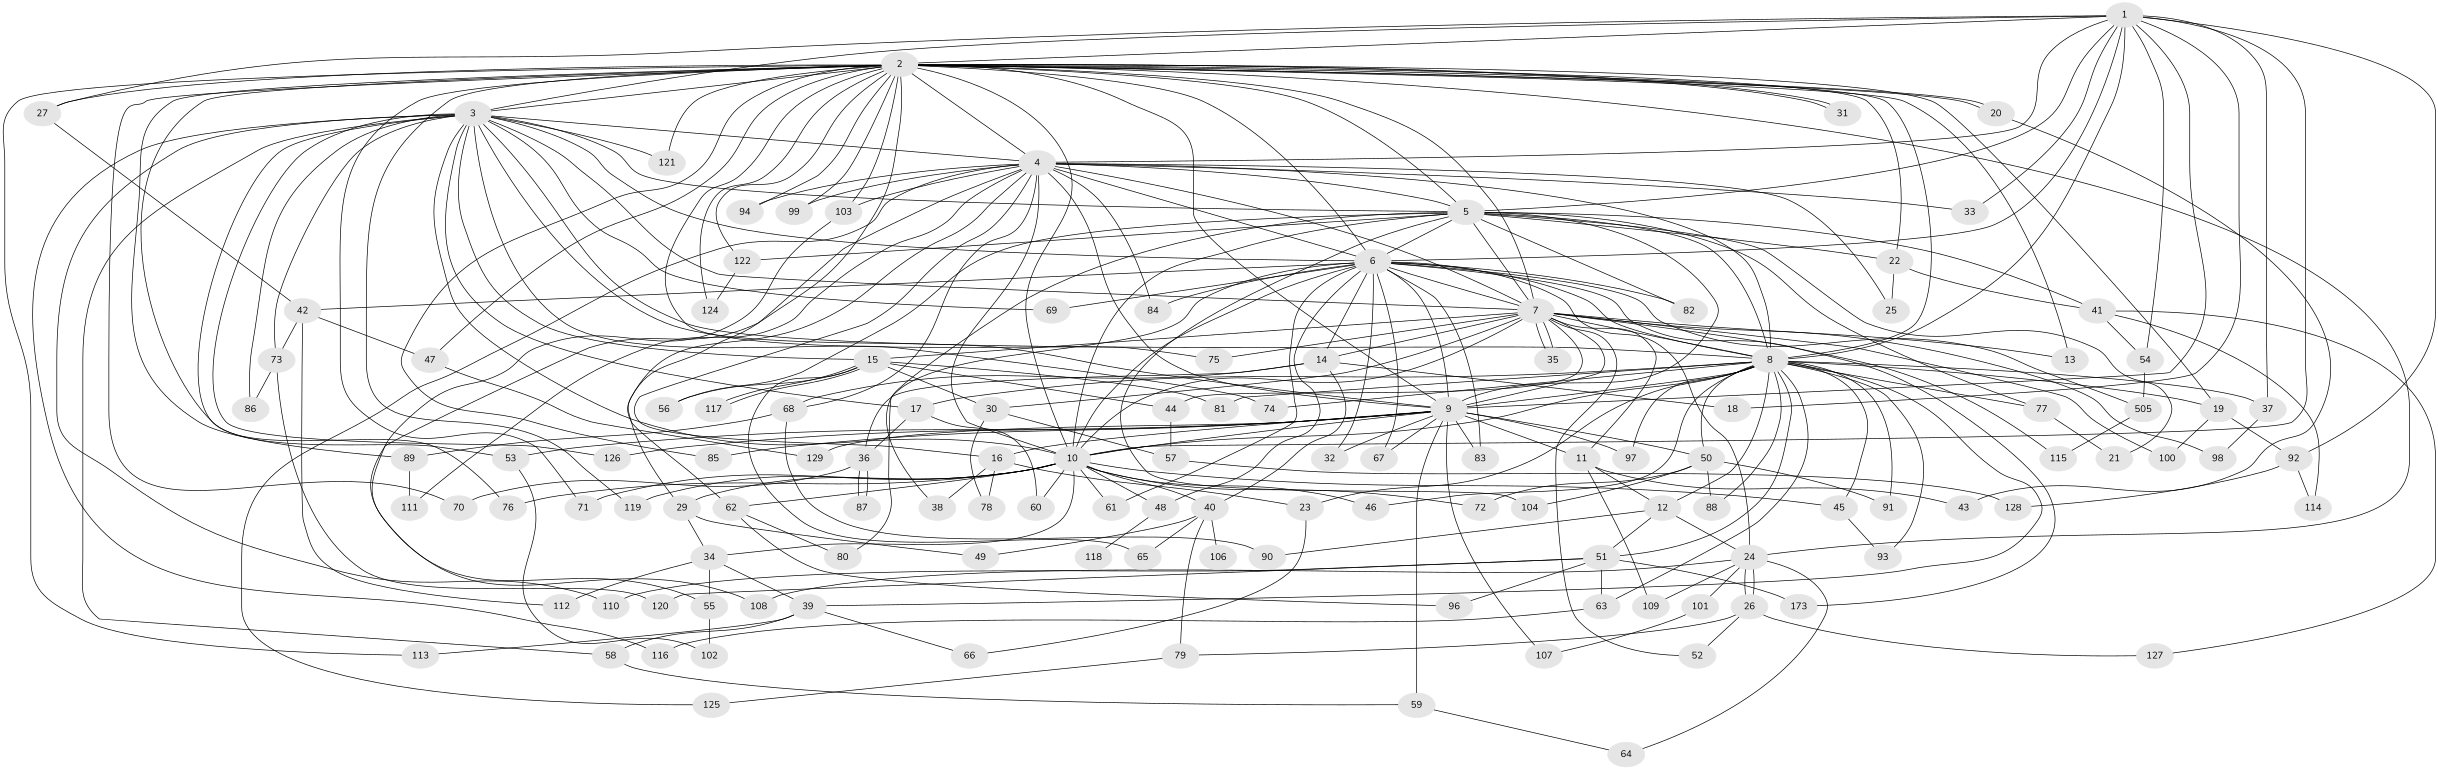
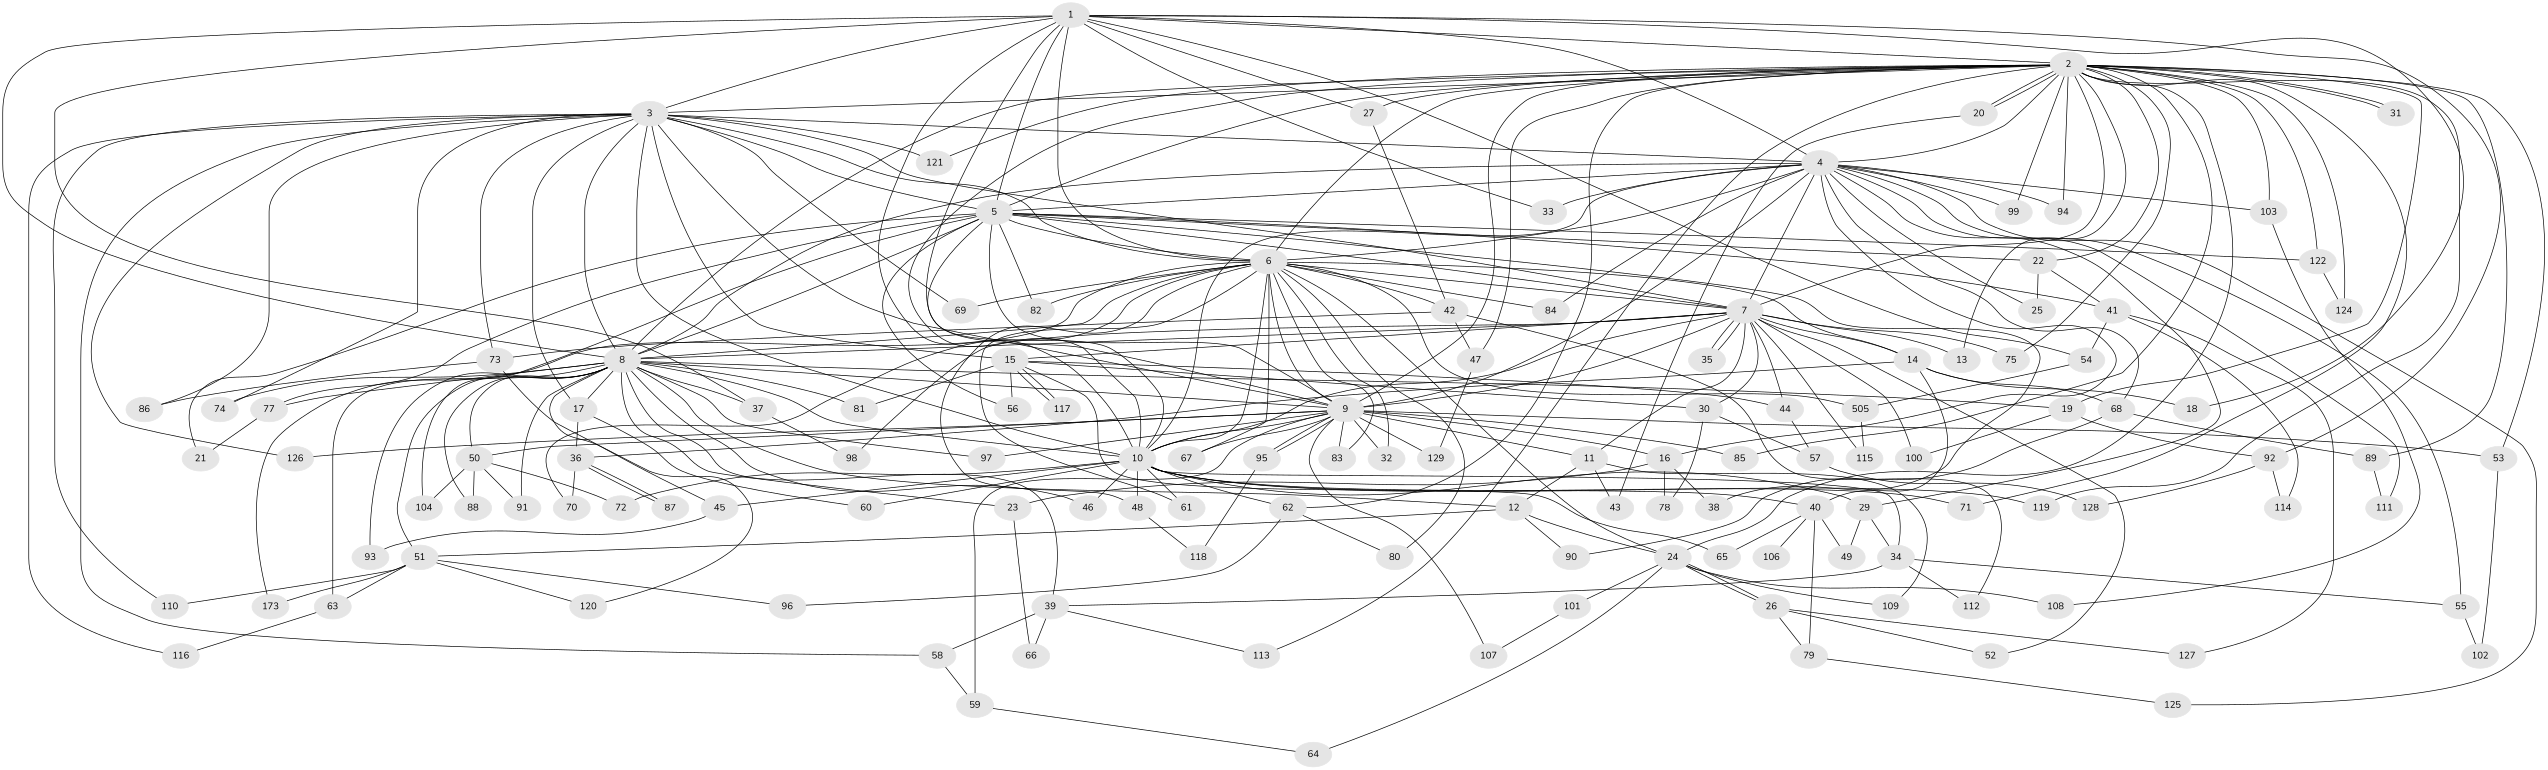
edge "2" -- "70": now "6" -- "70"
node "95": added
node "76": removed
